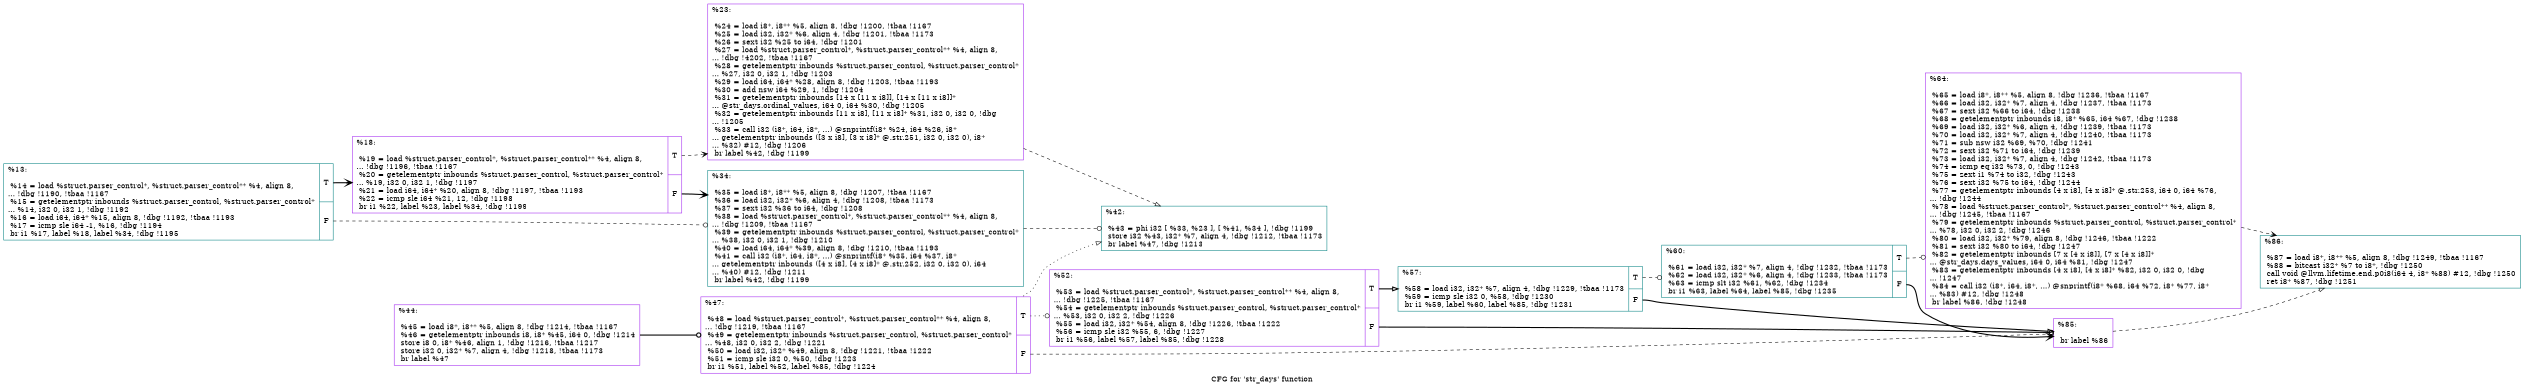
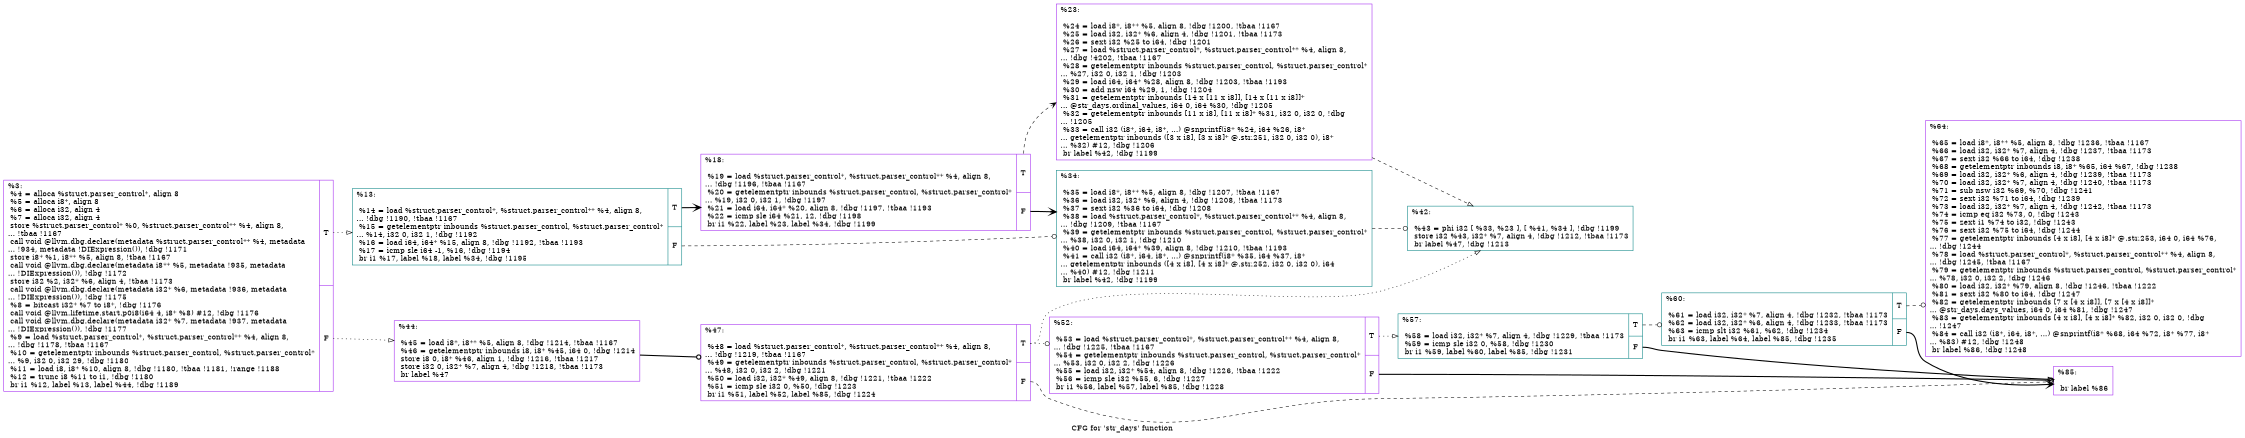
node "%86:": removed
node "%3:": added
edge "%52:" -> "%57:": style bold -> dotted
